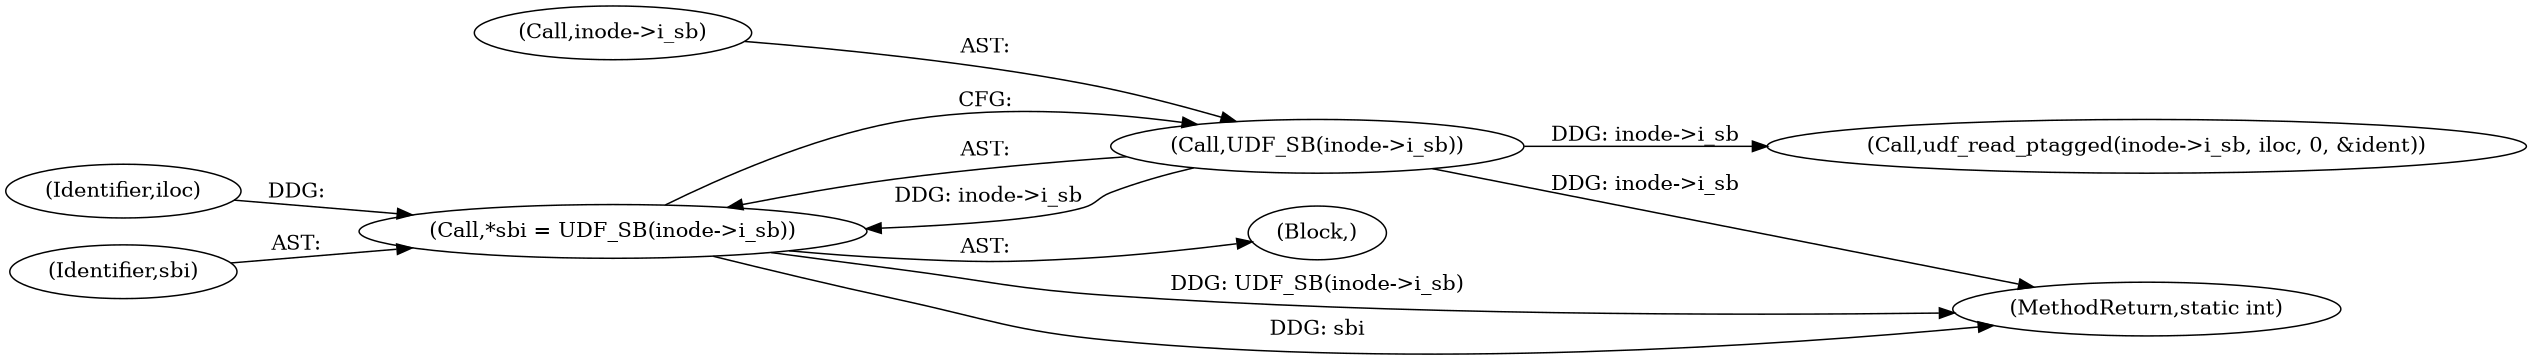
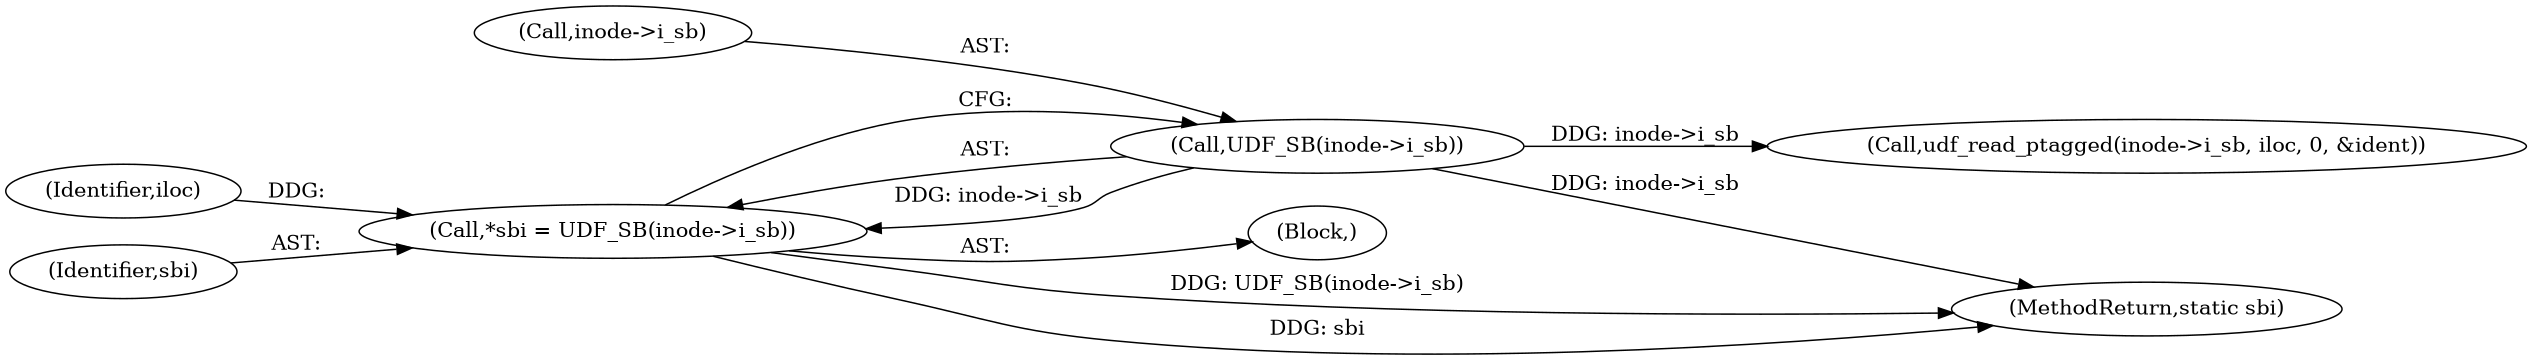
node "(MethodReturn,static int)": label "(MethodReturn,static int)" -> "(MethodReturn,static sbi)"
